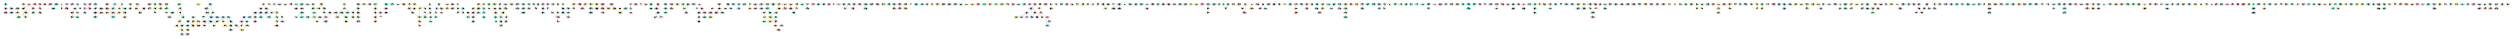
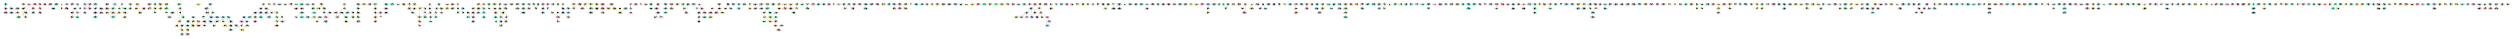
node "17002": fillcolor lightblue -> khaki
